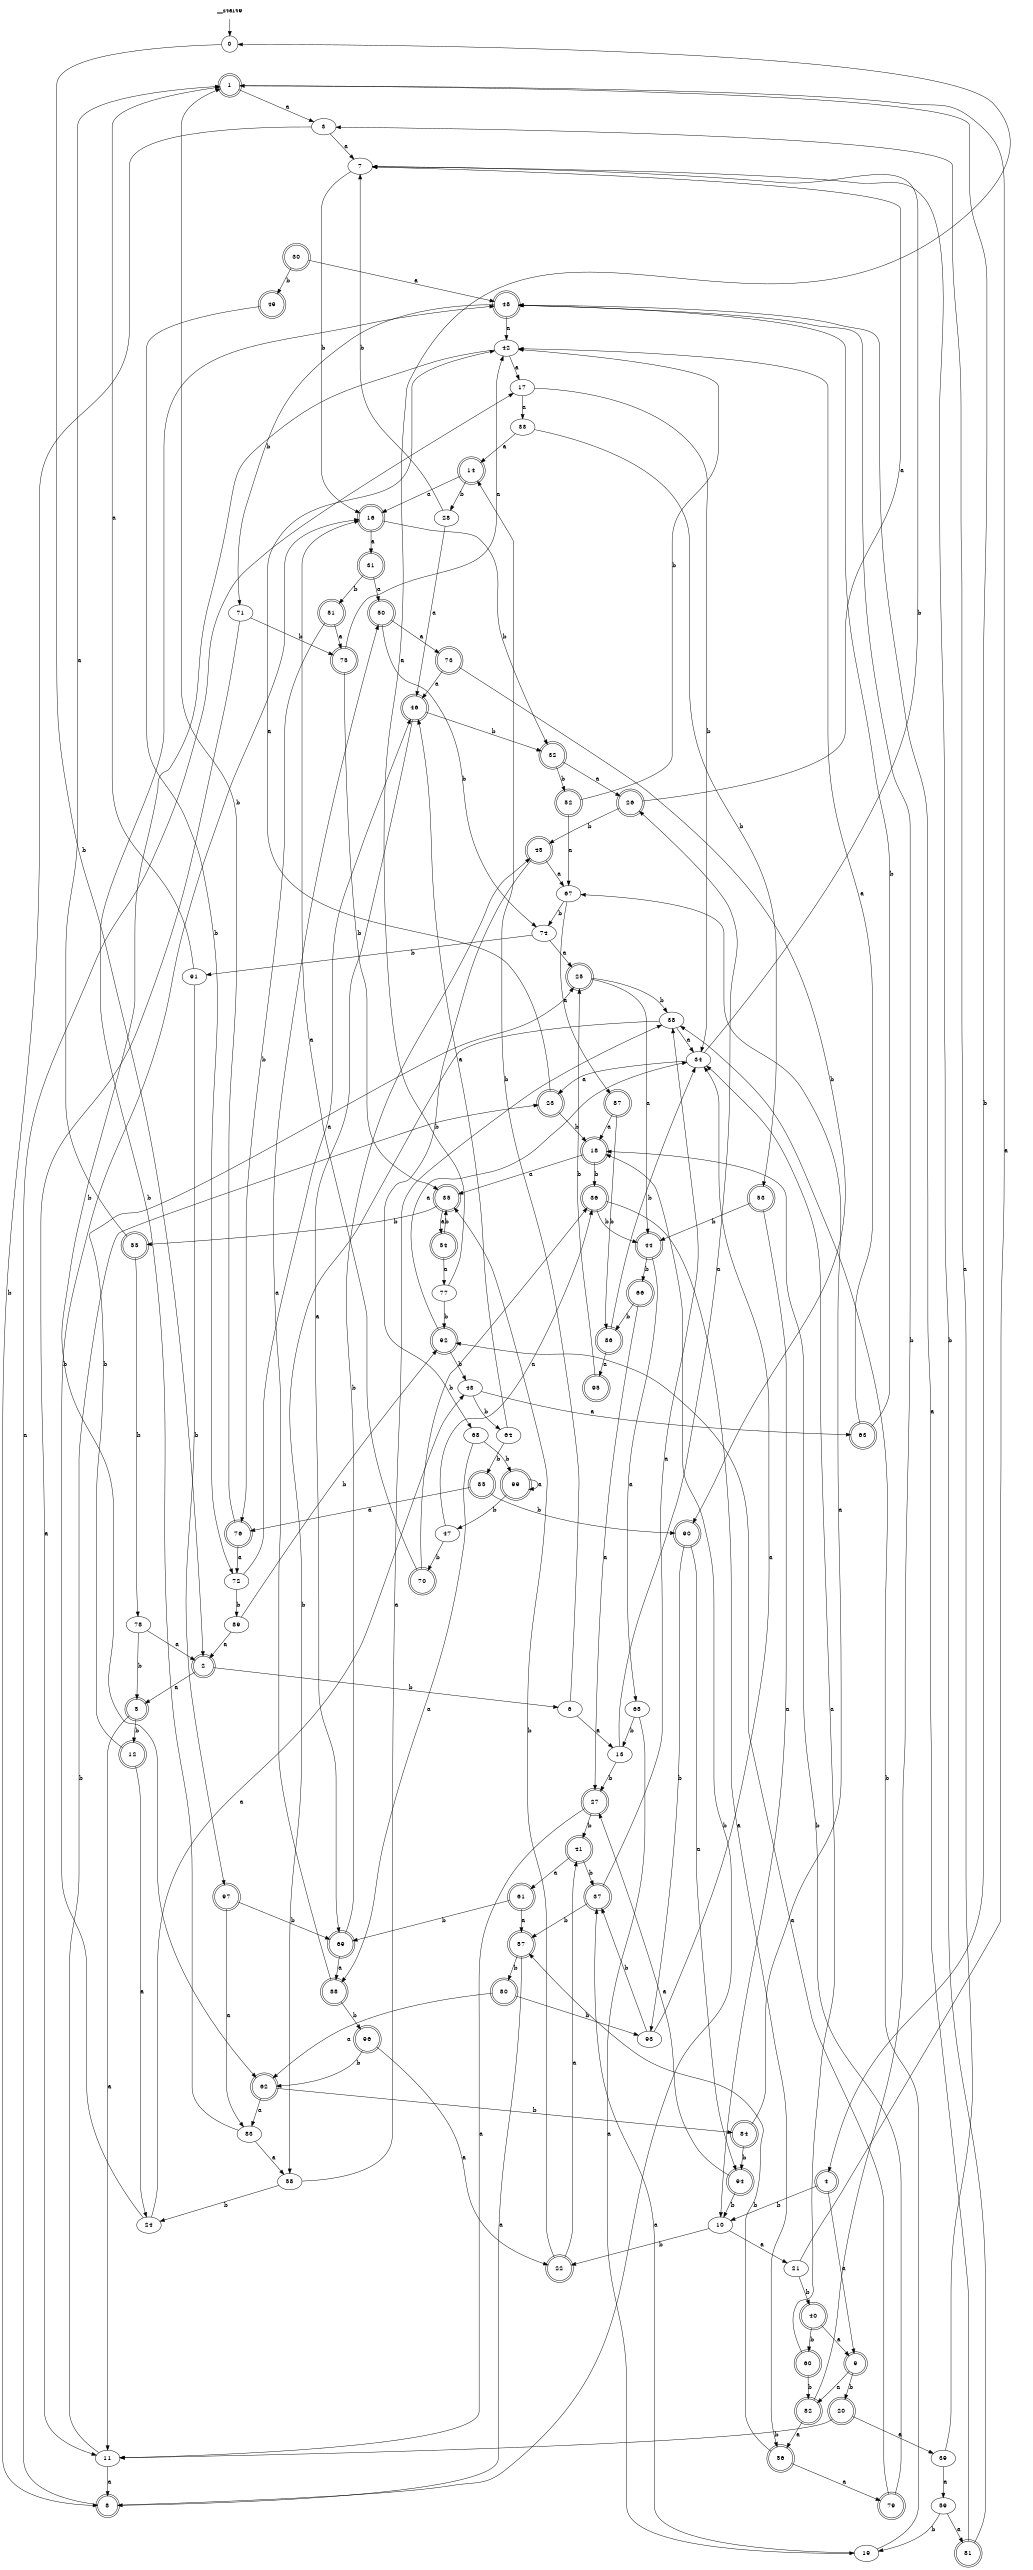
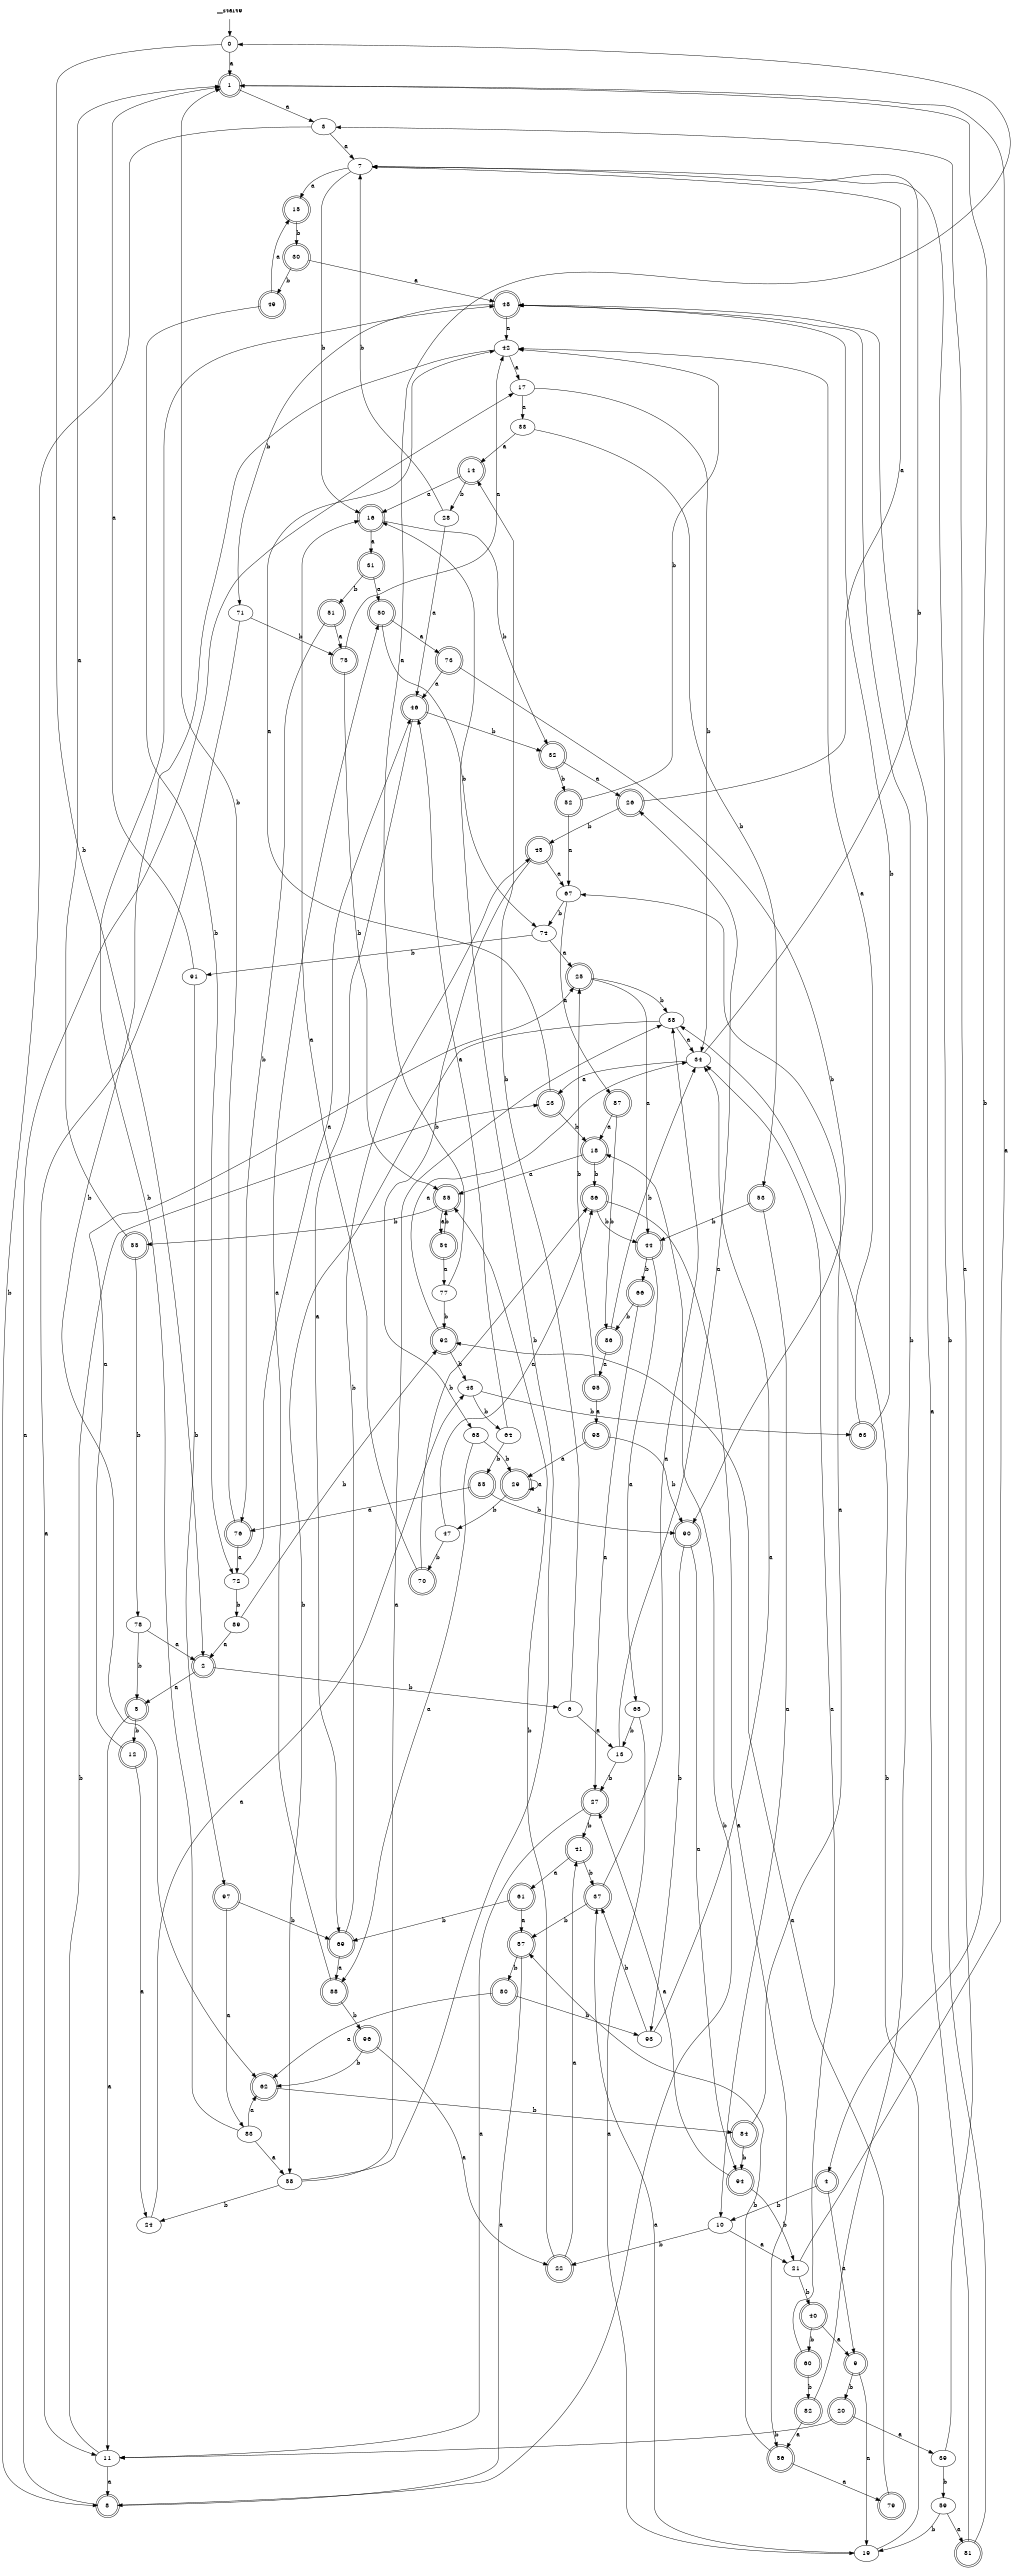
edge "0" -> "1": added, label "a"
node "15": added
edge "24" -> "16": now "58" -> "16"
edge "12" -> "25": label "b" -> "a"
edge "43" -> "63": label "a" -> "b"
node "98": added
node "99": label "99" -> "29"
edge "79" -> "18": removed, label "b"
edge "62" -> "83": reversed
edge "94" -> "10": now "94" -> "21"
edge "9" -> "82": now "9" -> "19"
edge "39" -> "59": label "a" -> "b"
